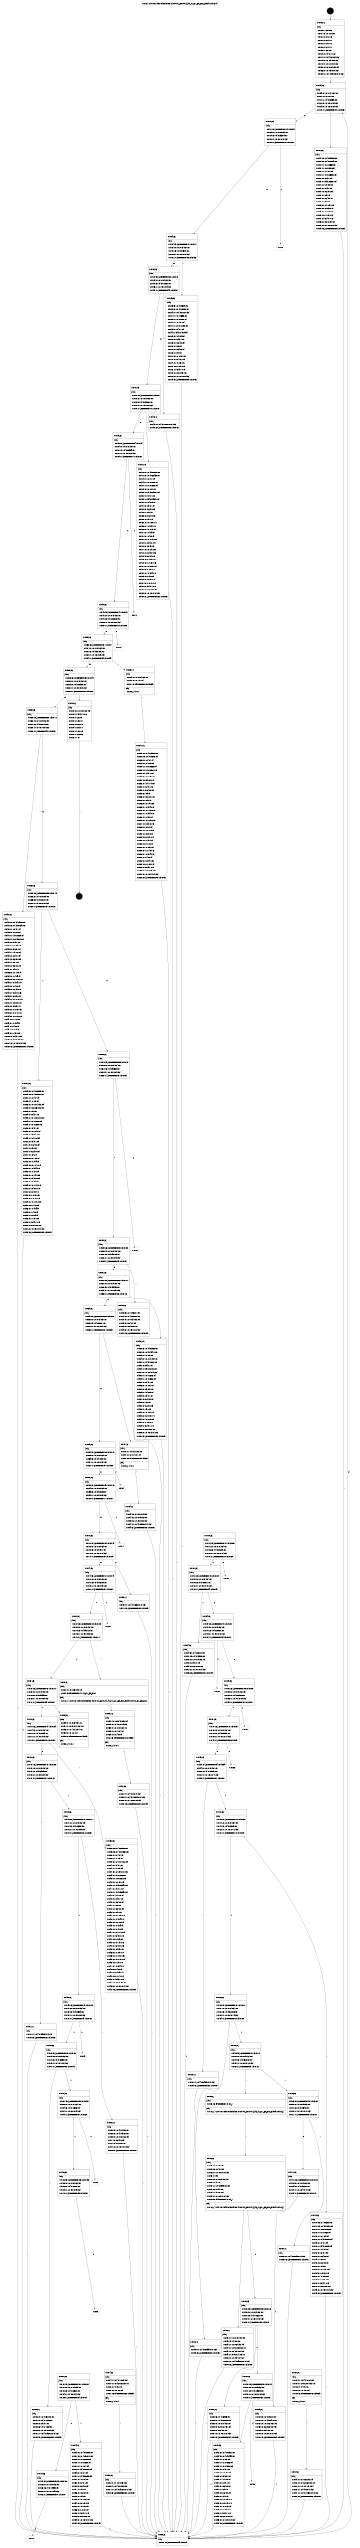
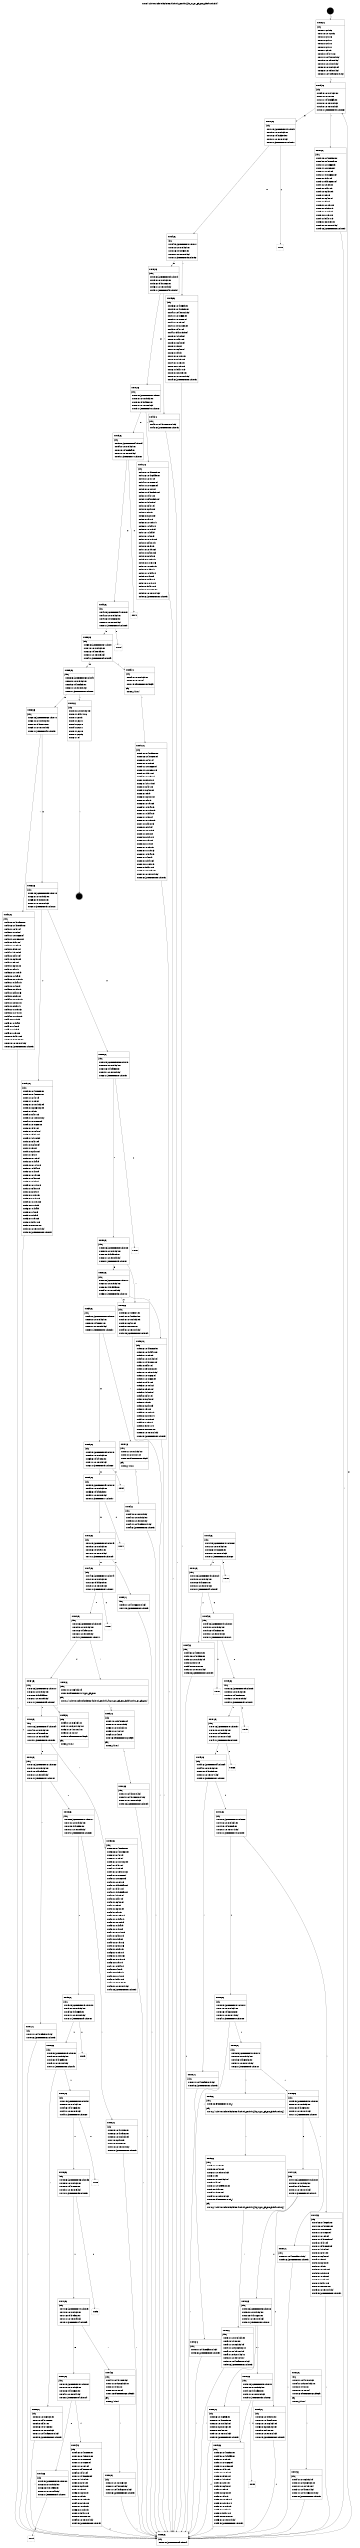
edge "0x4015a2 [25]" -> "0x4015bb [25]": now "0x4015a2 [25]" -> "0x4018cc [27]"
edge "0x401abe [44]" -> "0x401890 [25]": now "0x401877 [25]" -> "0x401890 [25]"
node "0x401719 [25]": added
